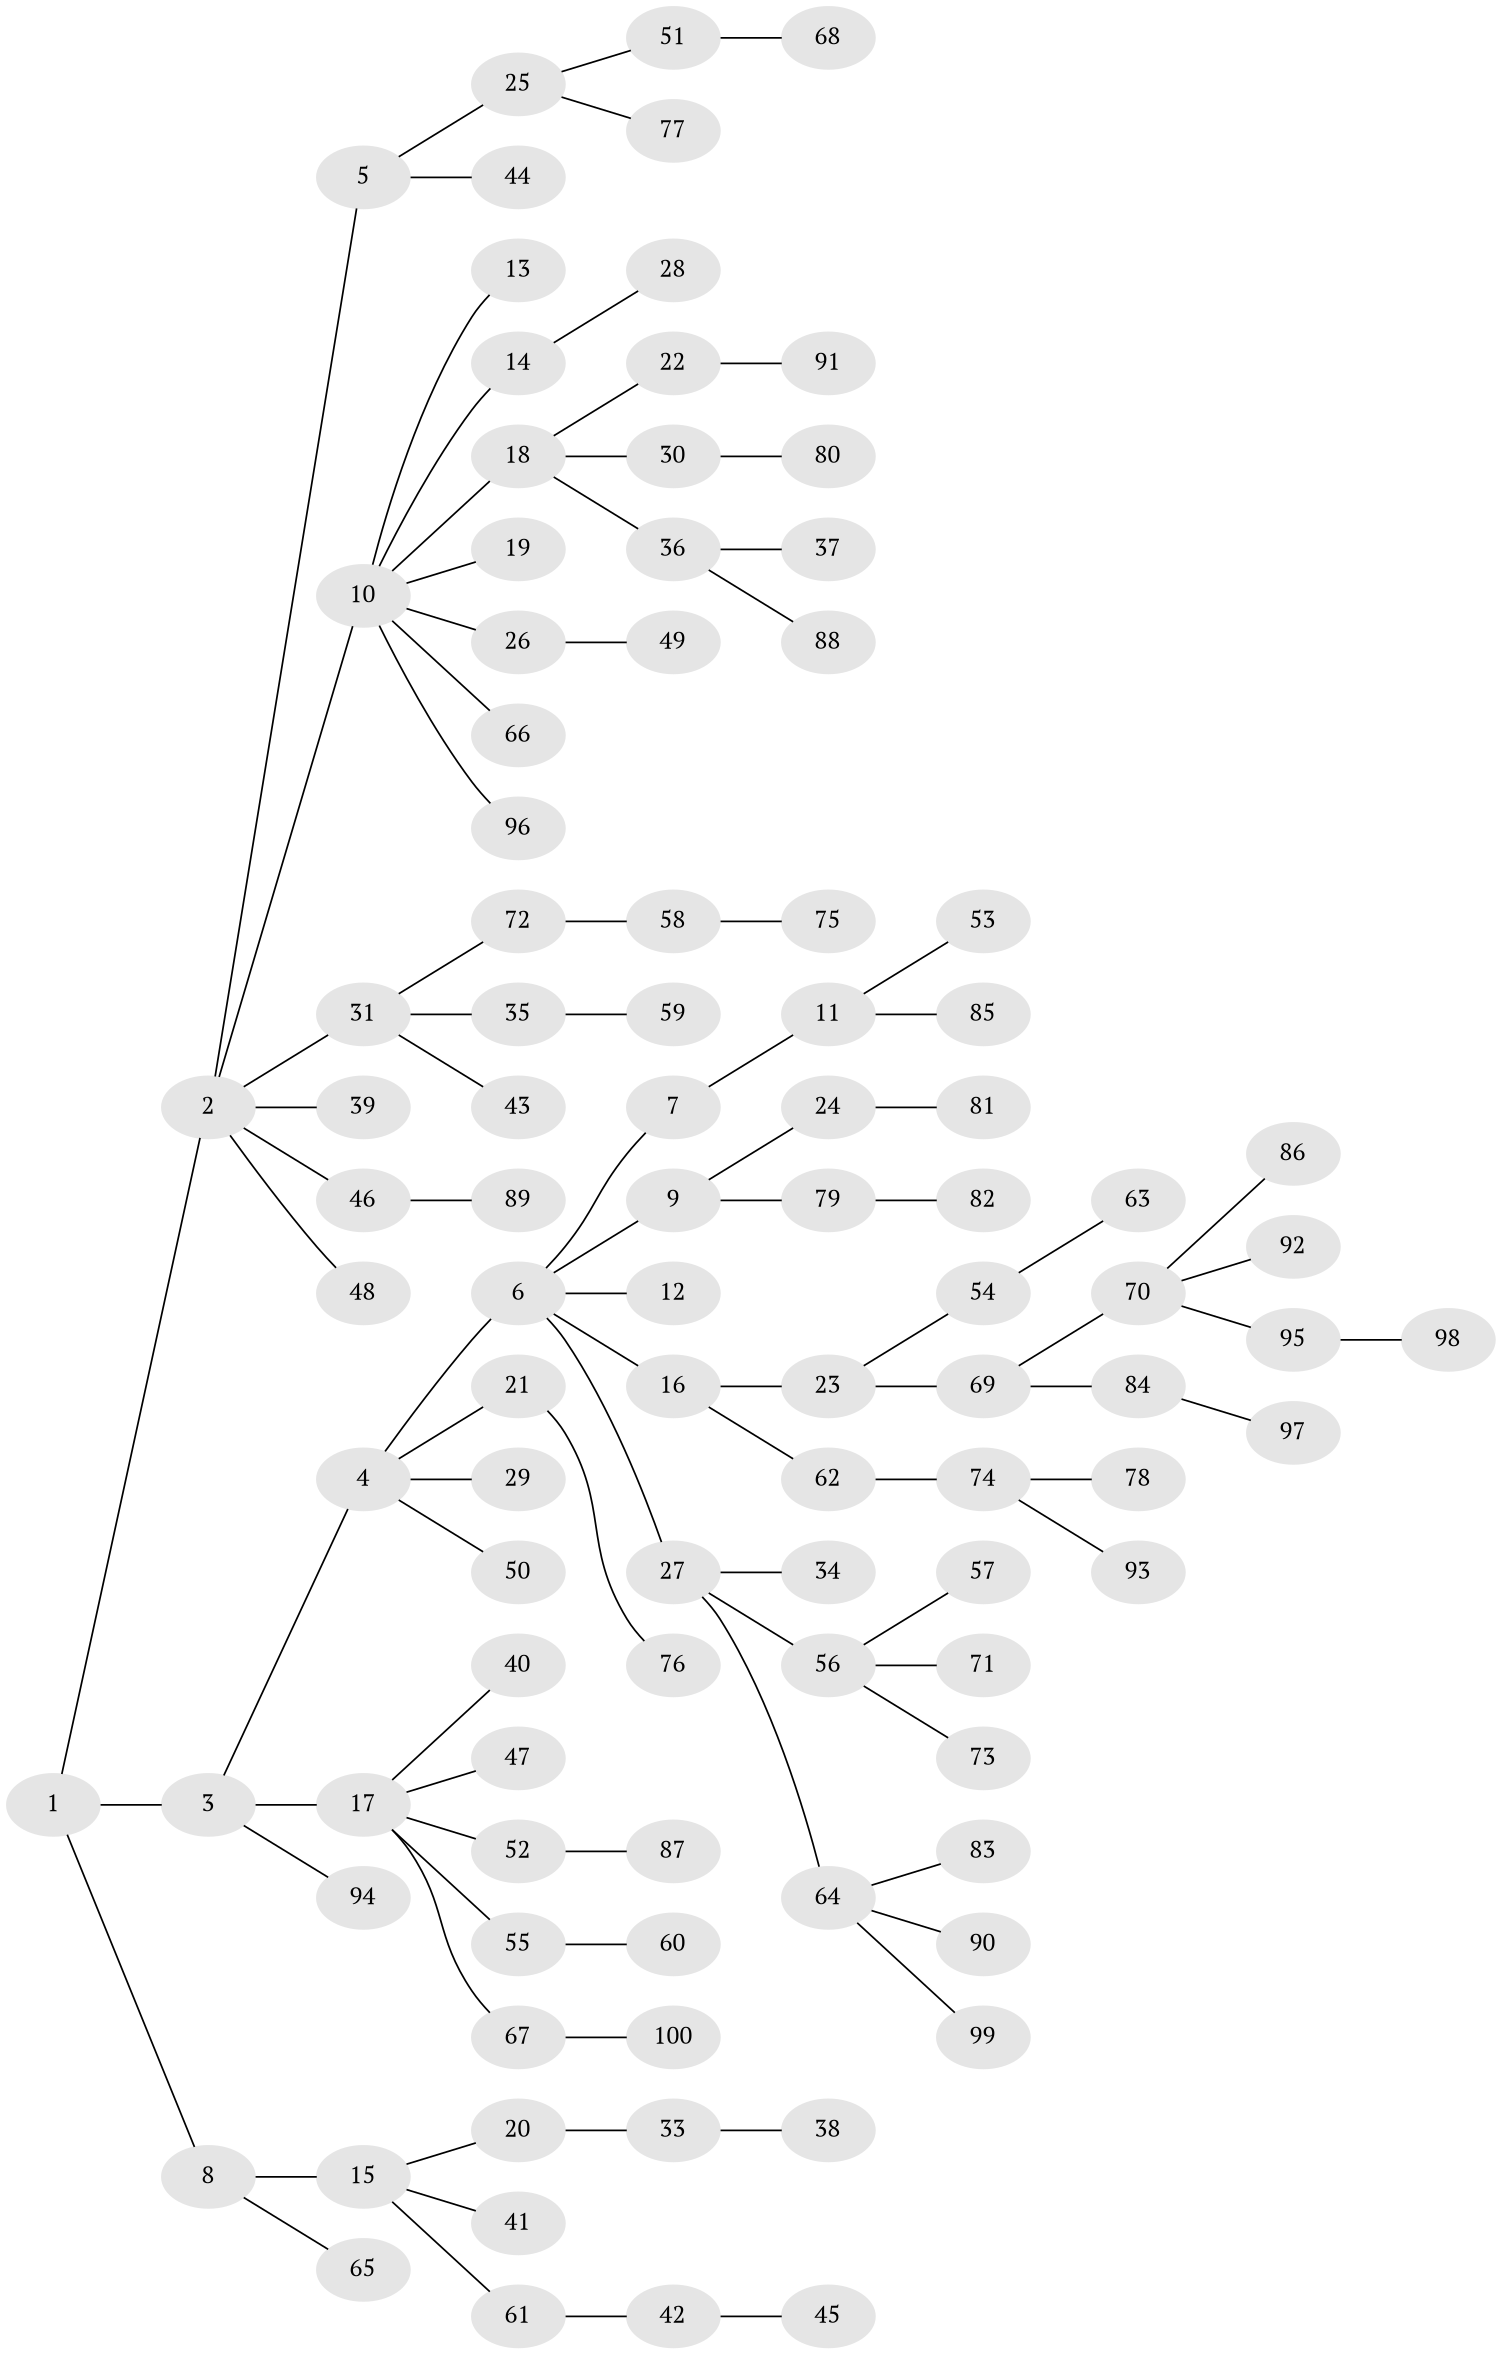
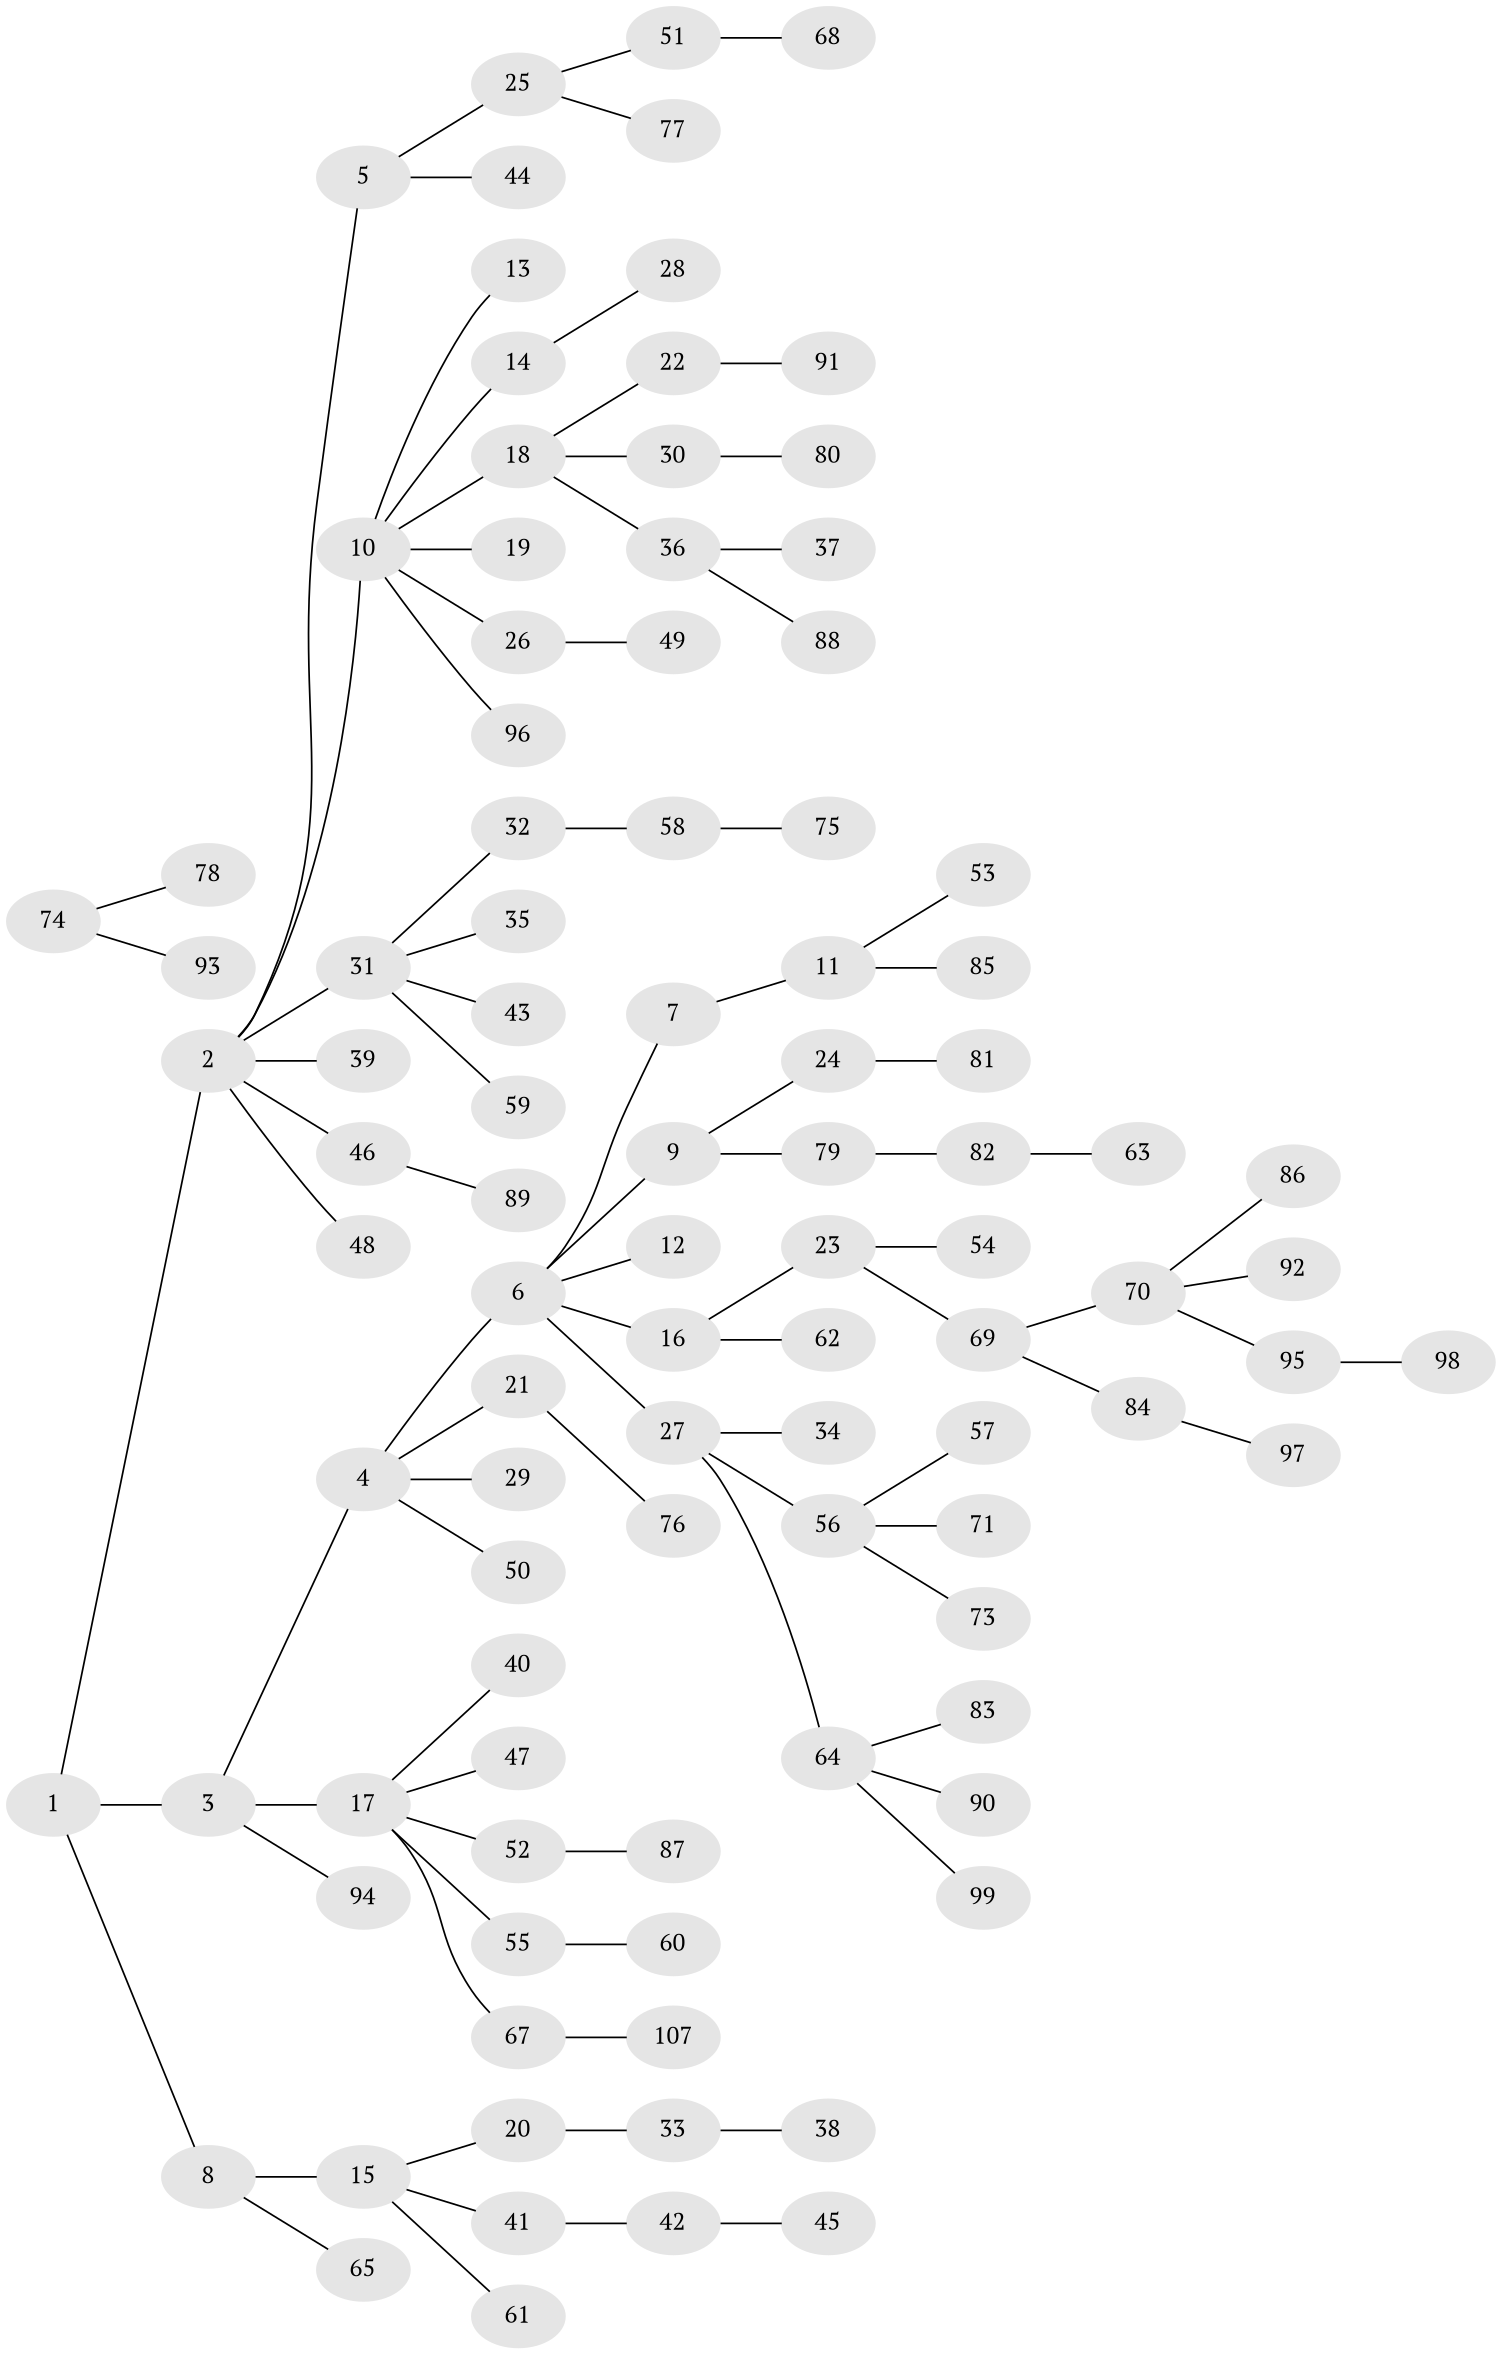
node "66": removed
node "72": label "72" -> "32"
edge "35" -- "59": now "31" -- "59"
edge "63" -- "54": now "63" -- "82"
edge "62" -- "74": removed
node "100": label "100" -> "107"
edge "61" -- "42": now "41" -- "42"
